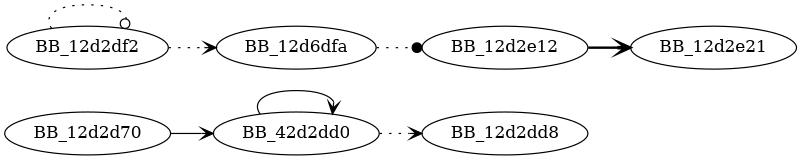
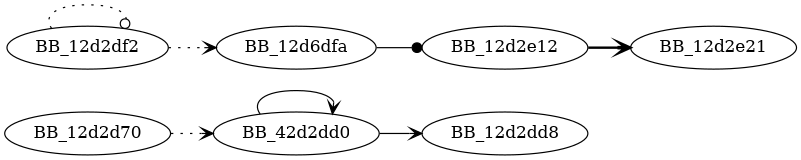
edge "BB_12d6dfa" -> "BB_12d2e12": style dotted -> solid
edge "BB_12d2d70" -> "BB_42d2dd0": style solid -> dotted
edge "BB_42d2dd0" -> "BB_12d2dd8": style dotted -> solid
